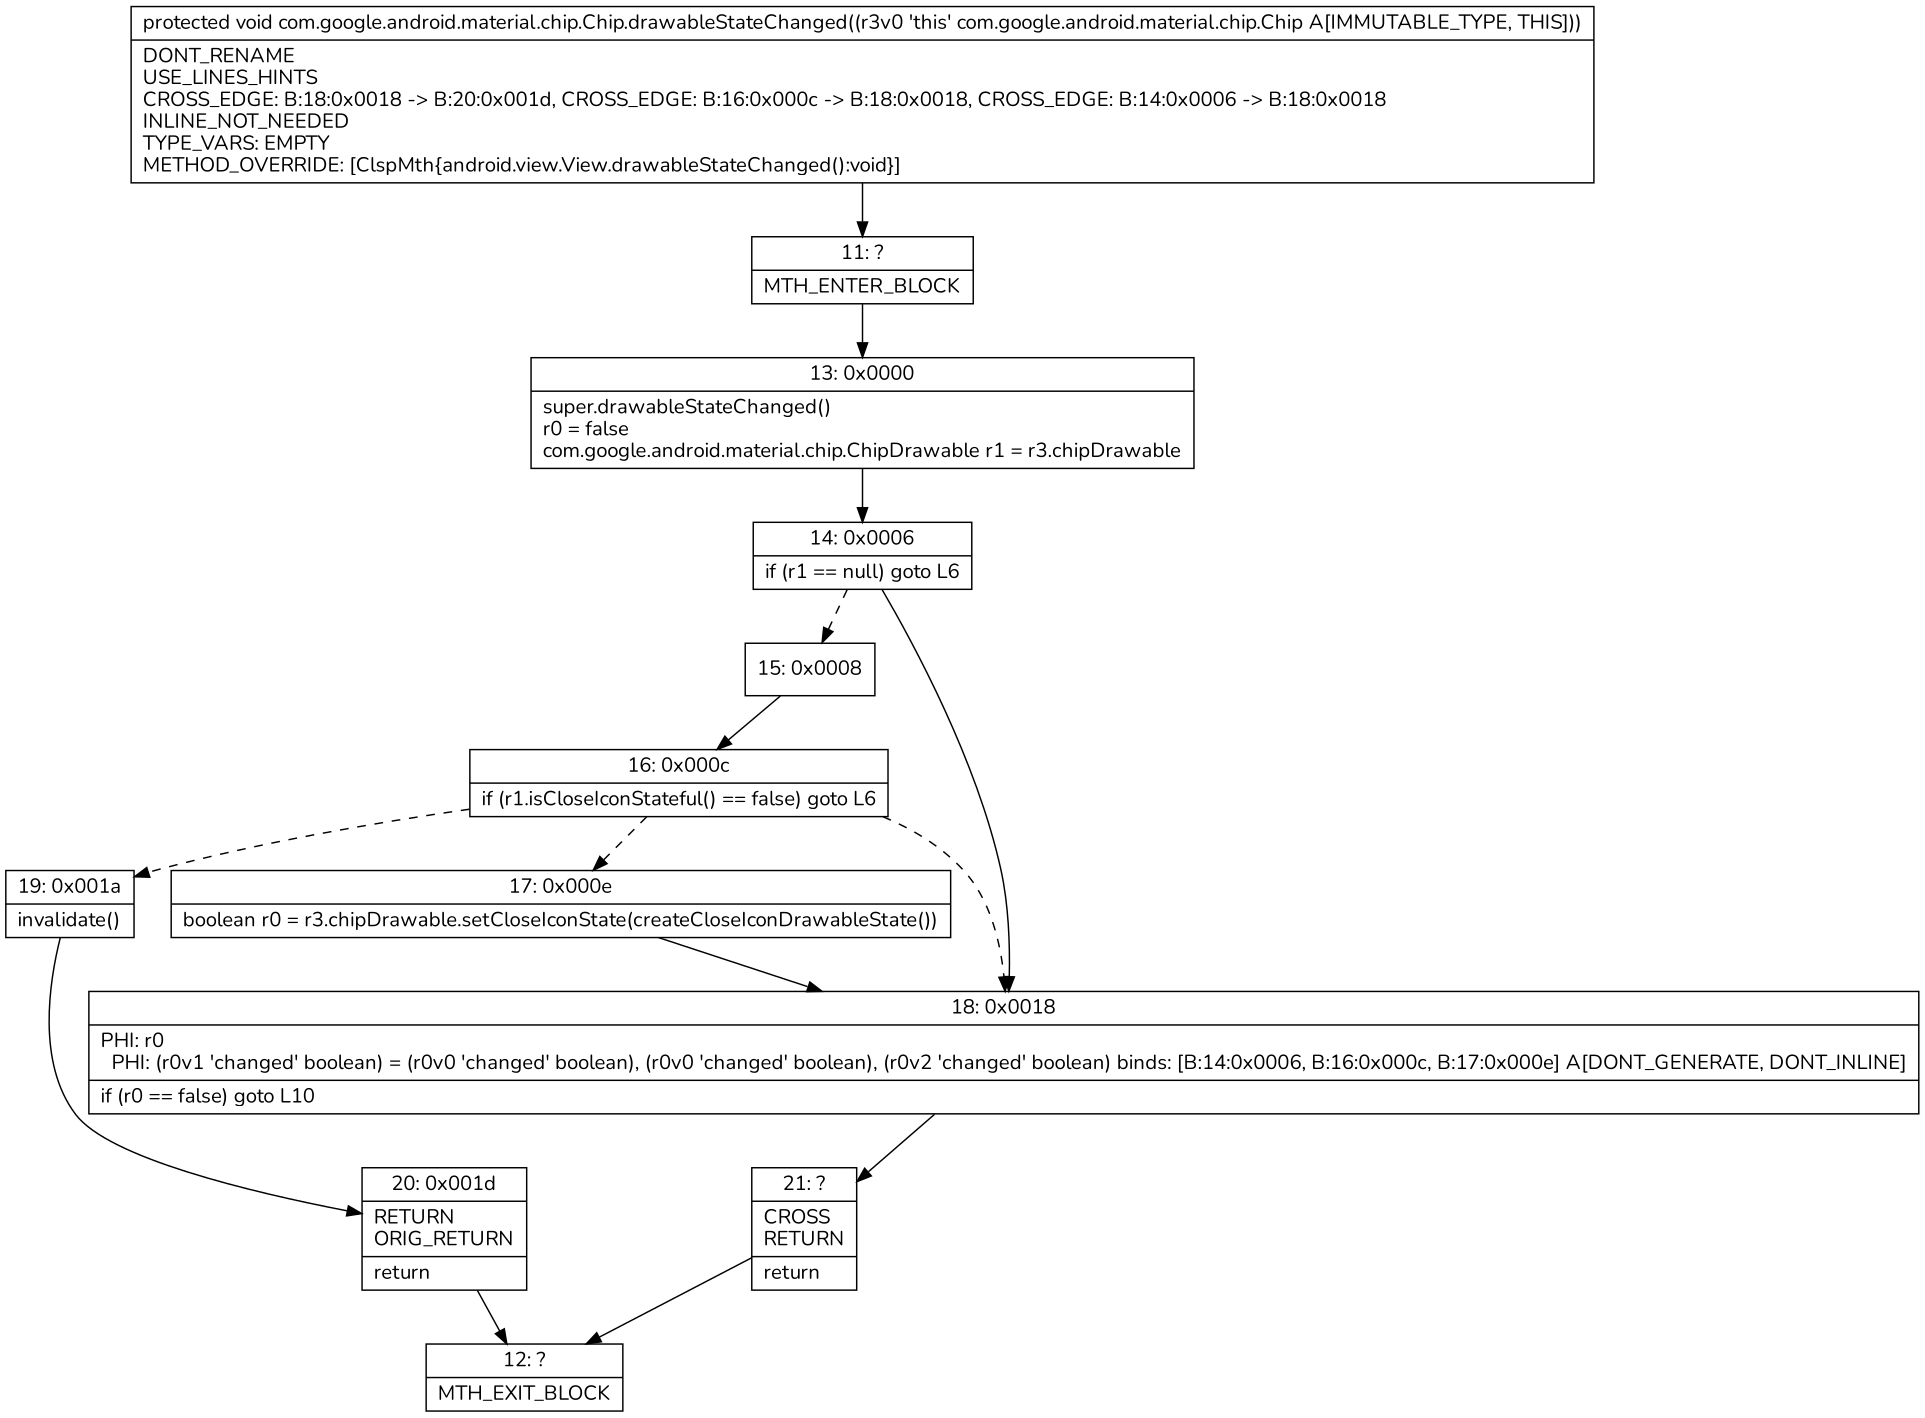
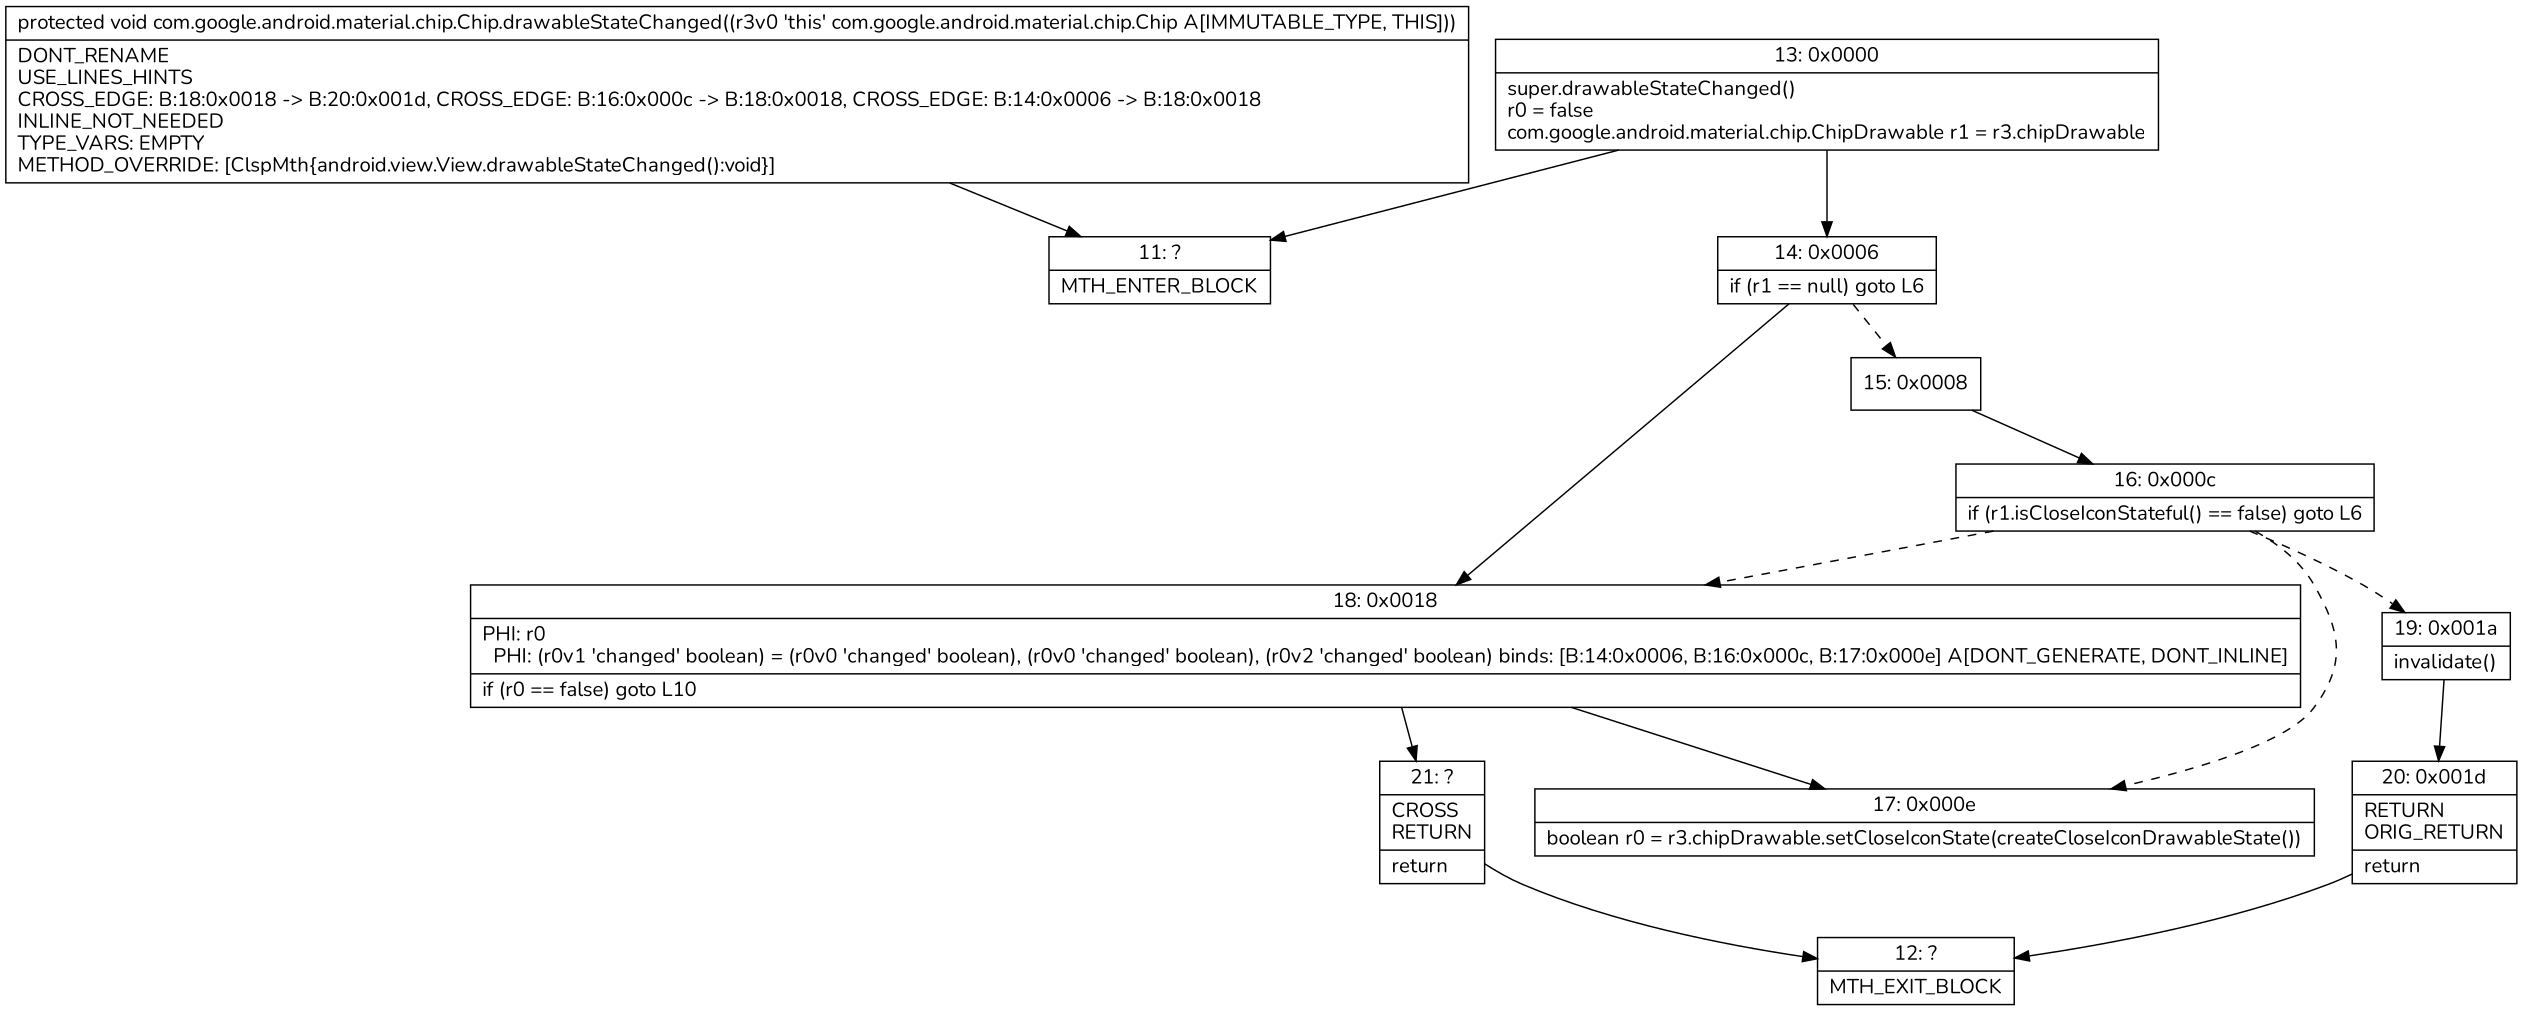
edge "11: ?" -> "13: 0x0000": reversed
edge "17: 0x000e" -> "18: 0x0018": reversed
